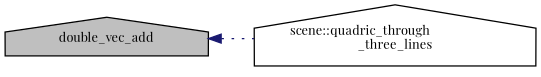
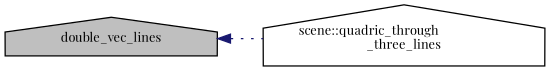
node "double_vec_add": label "double_vec_add" -> "double_vec_lines"
